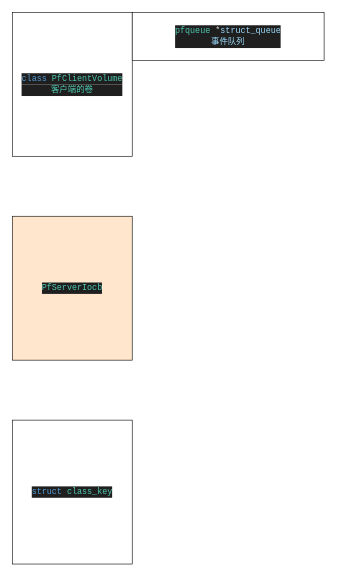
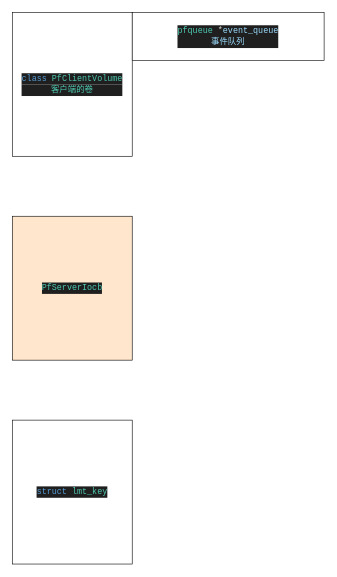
node "pfqueue *struct_queue 事件队列": label "pfqueue *struct_queue 事件队列" -> "pfqueue *event_queue 事件队列"
node "struct class_key": label "struct class_key" -> "struct lmt_key"
